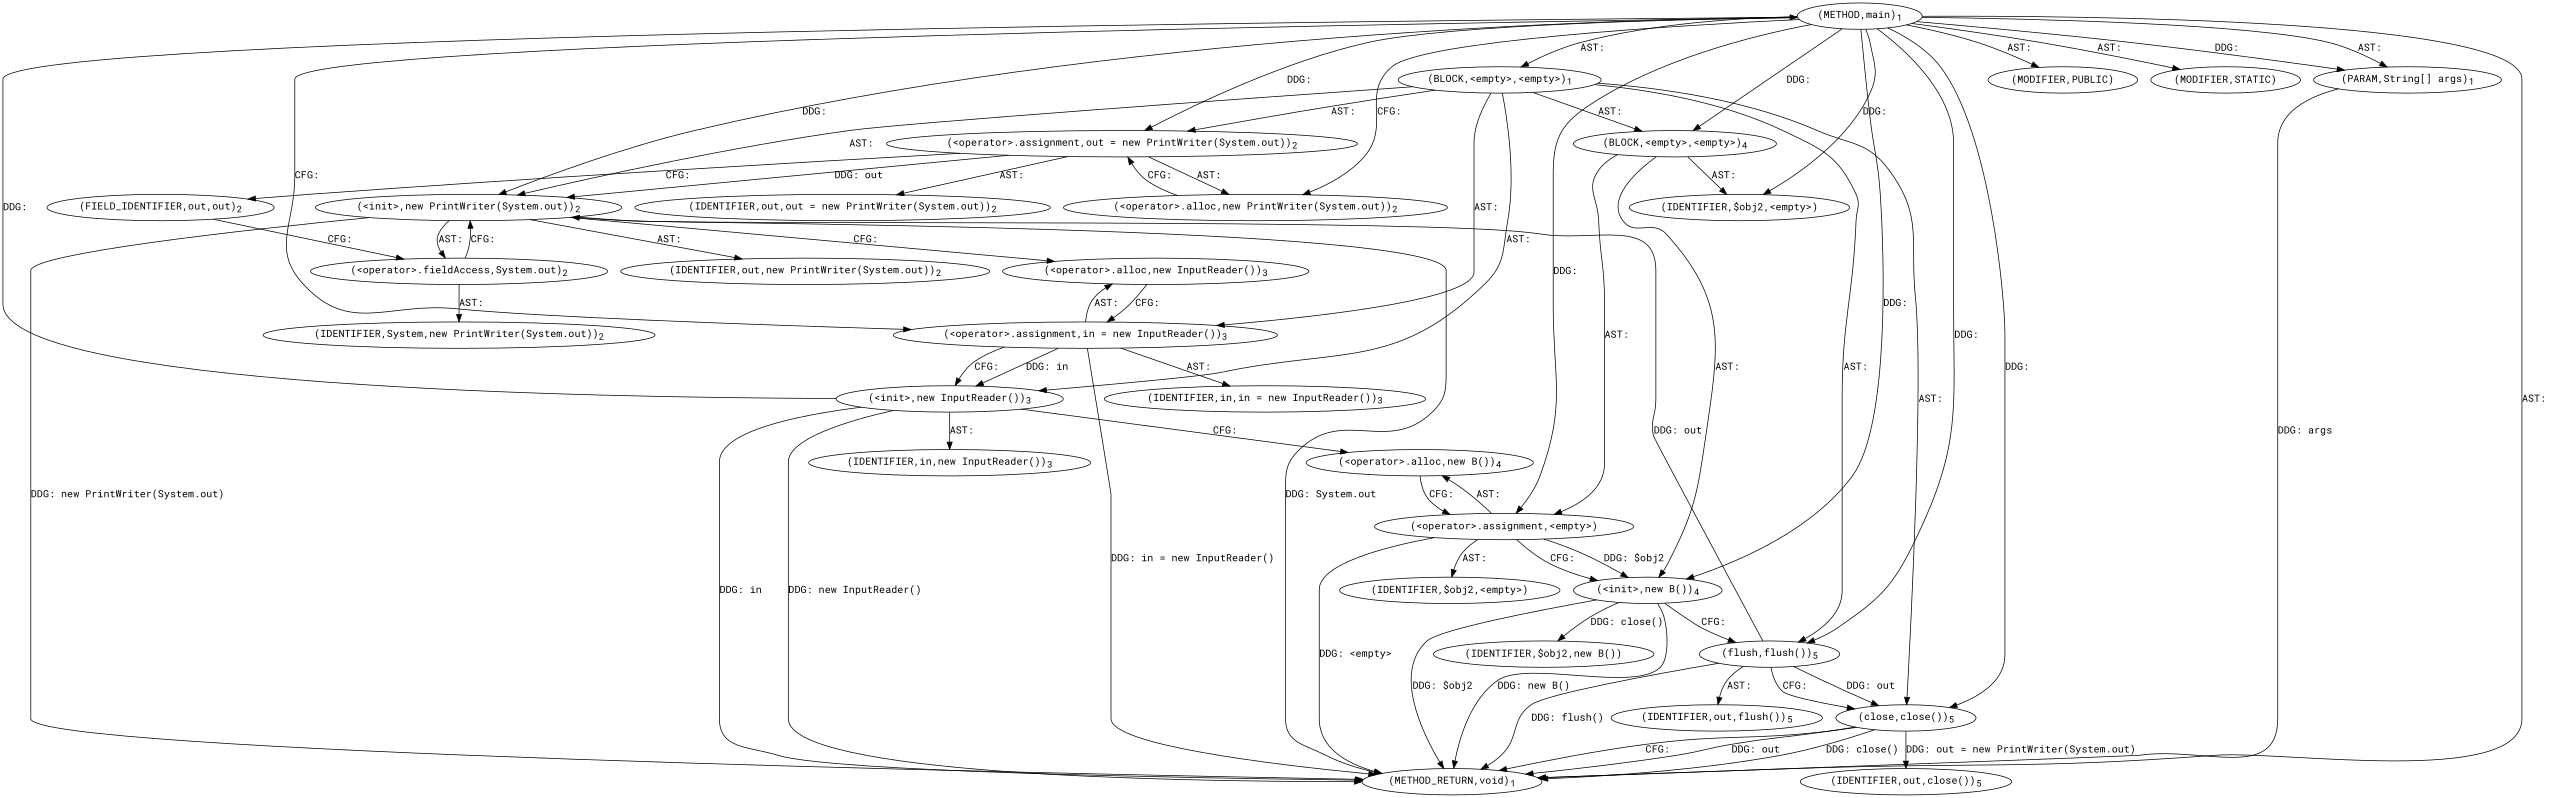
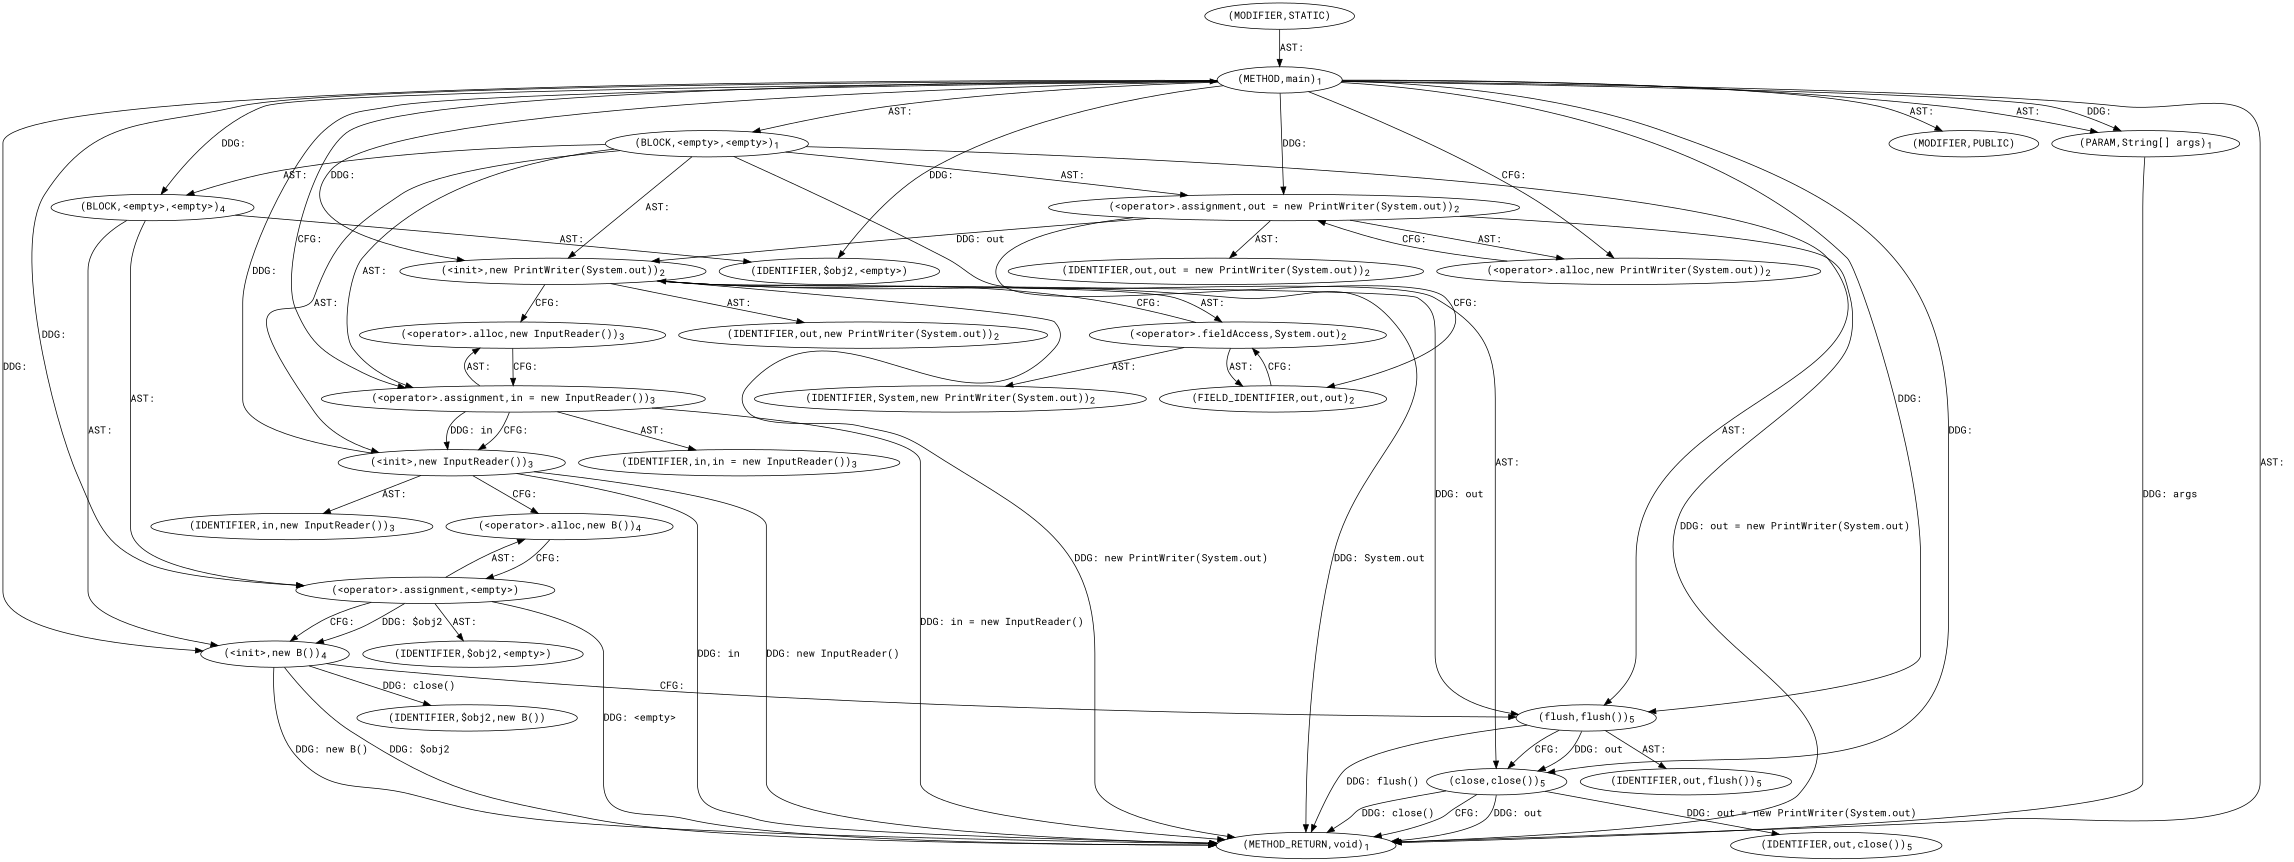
edge "(METHOD,main)" -> "(MODIFIER,STATIC)": reversed
edge "(flush,flush())" -> "(<init>,new PrintWriter(System.out))": reversed
edge "(<operator>.fieldAccess,System.out)" -> "(FIELD_IDENTIFIER,out,out)": added, label "AST:"
edge "(<operator>.assignment,out = new PrintWriter(System.out))" -> "(METHOD_RETURN,void)": added, label "DDG: out = new PrintWriter(System.out)"
